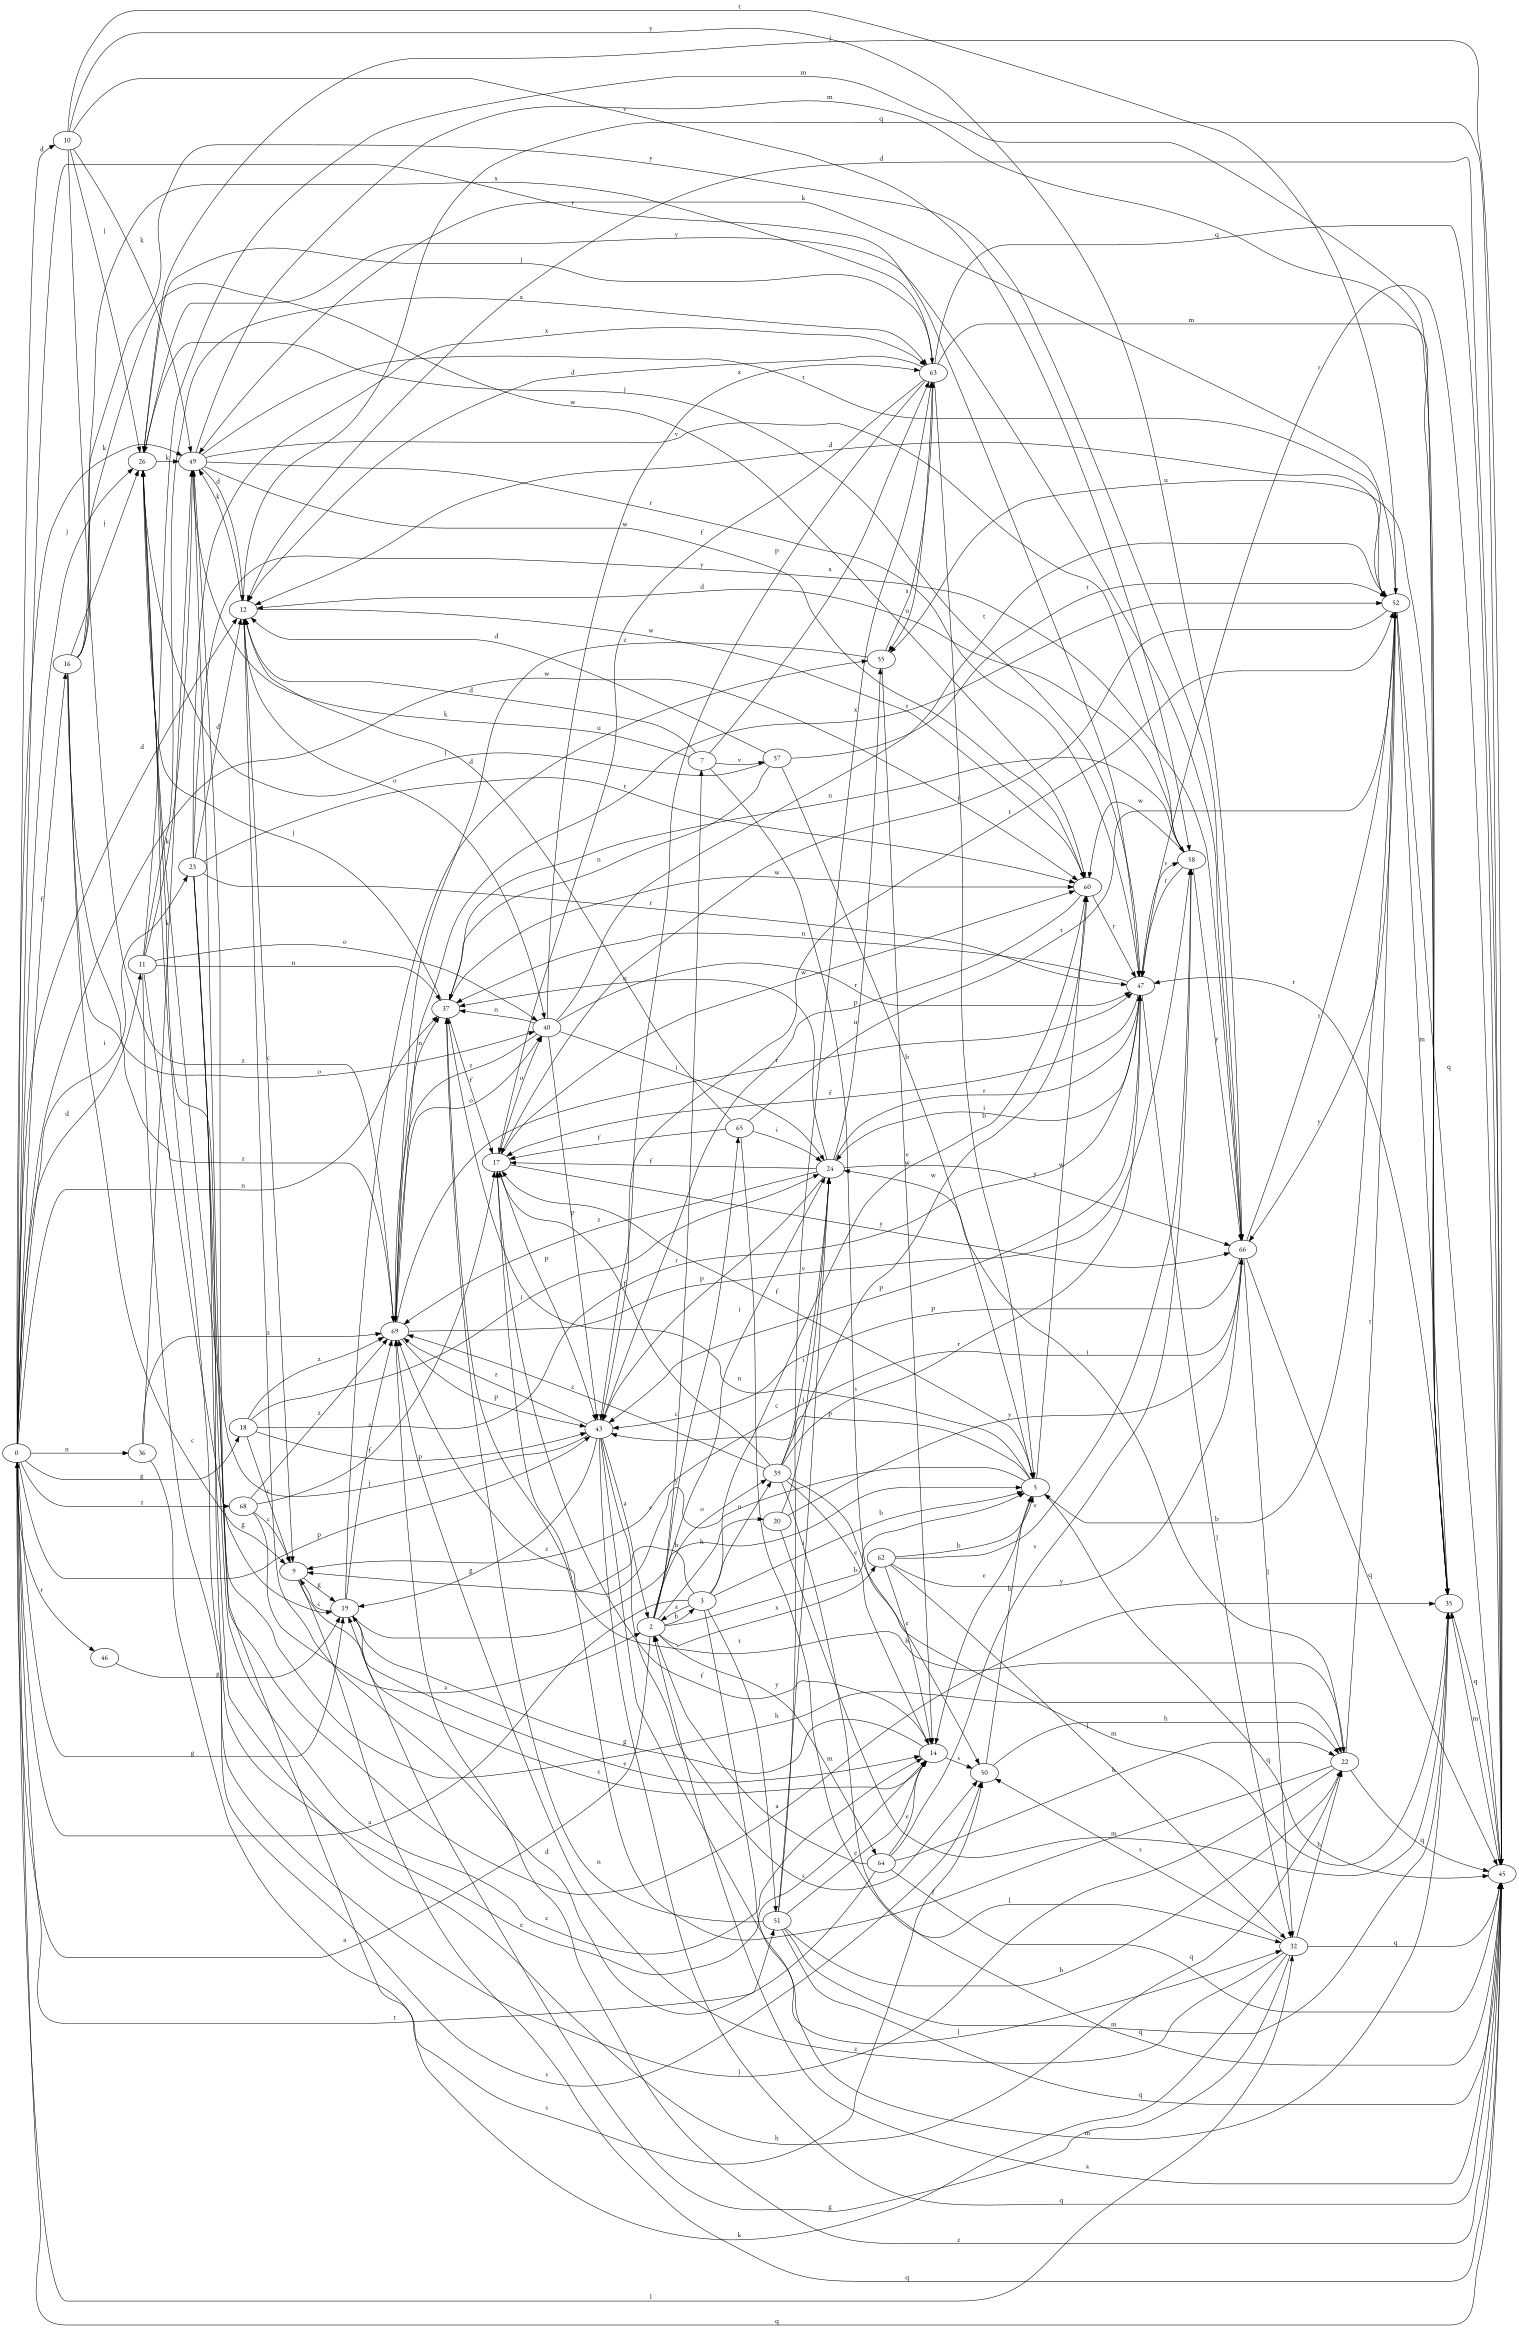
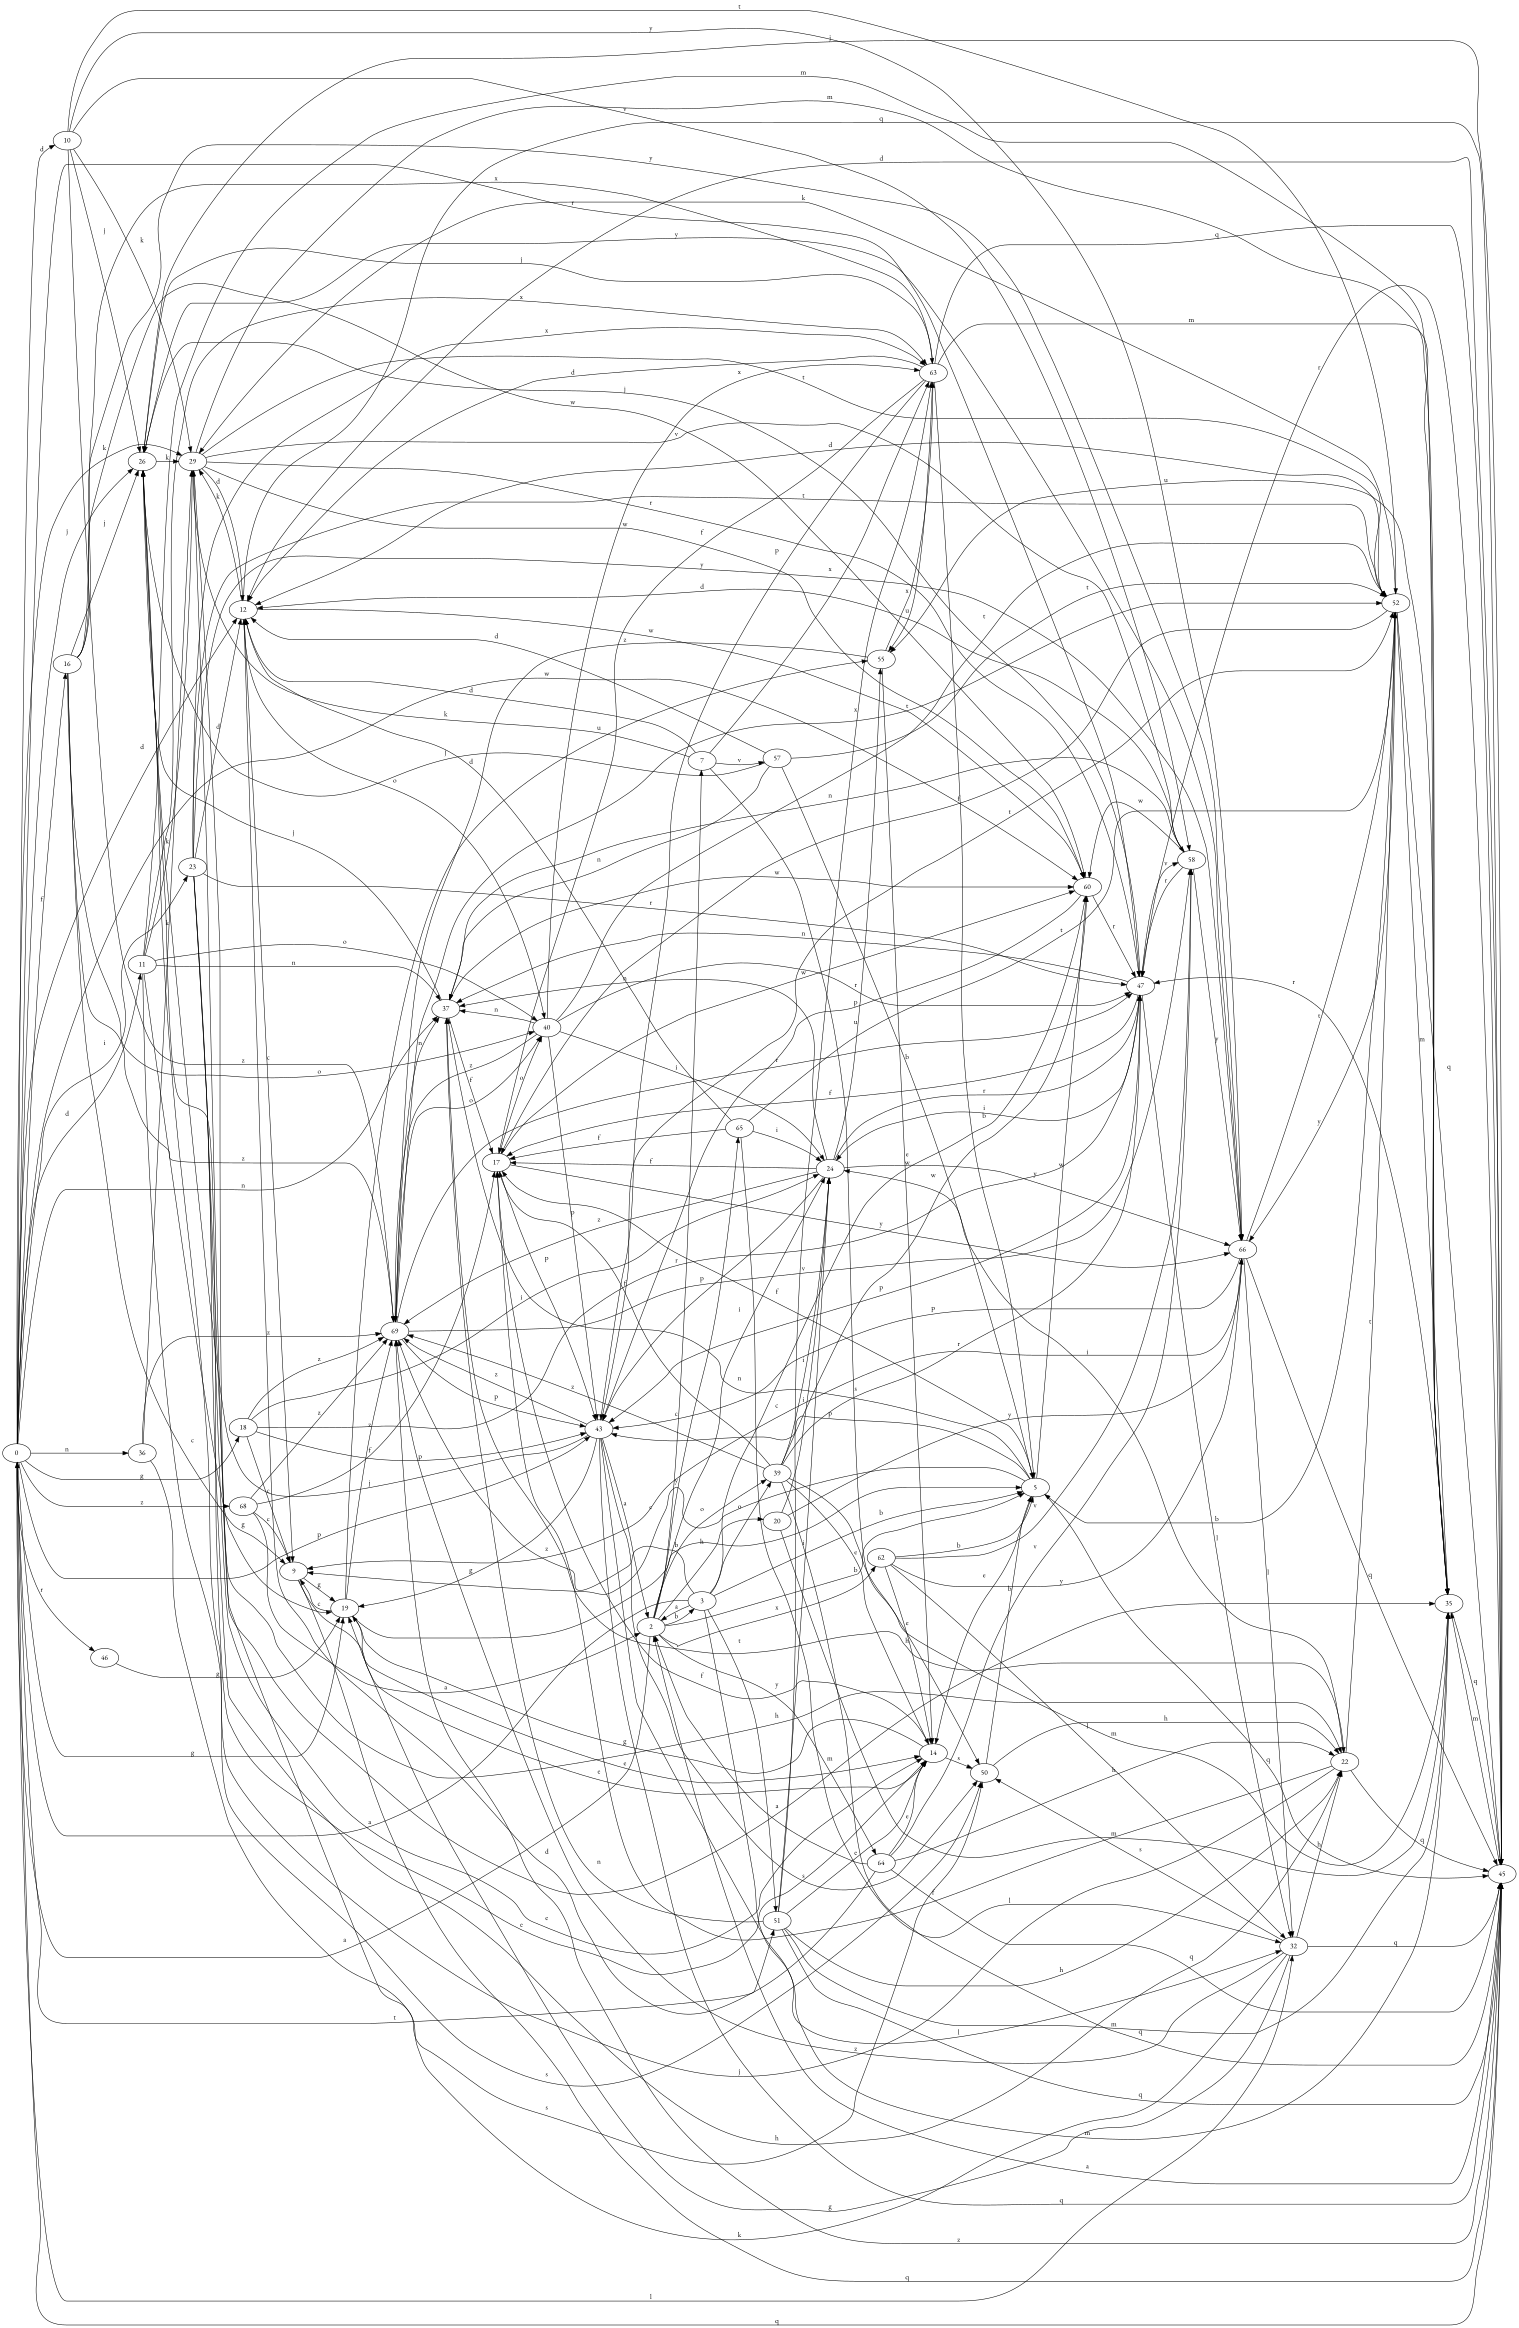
node "49": label "49" -> "29"
edge "23" -> "60": now "23" -> "52"
